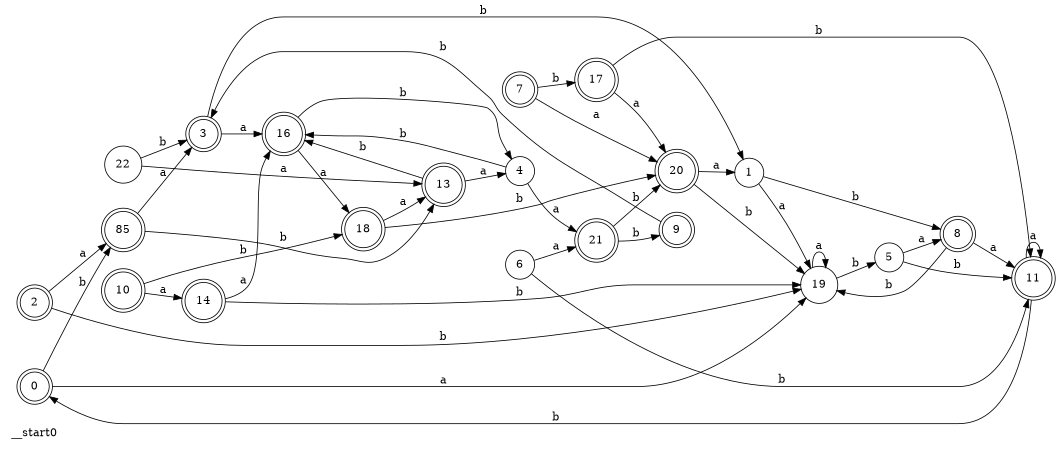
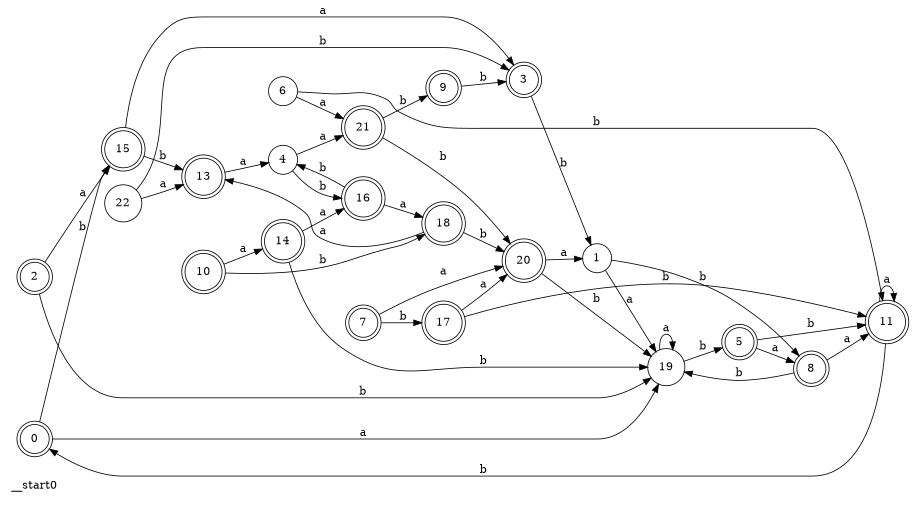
edge "3" -> "16": removed, label "a"
edge "13" -> "16": removed, label "b"
node "85": label "85" -> "15"
node "5": shape circle -> doublecircle
